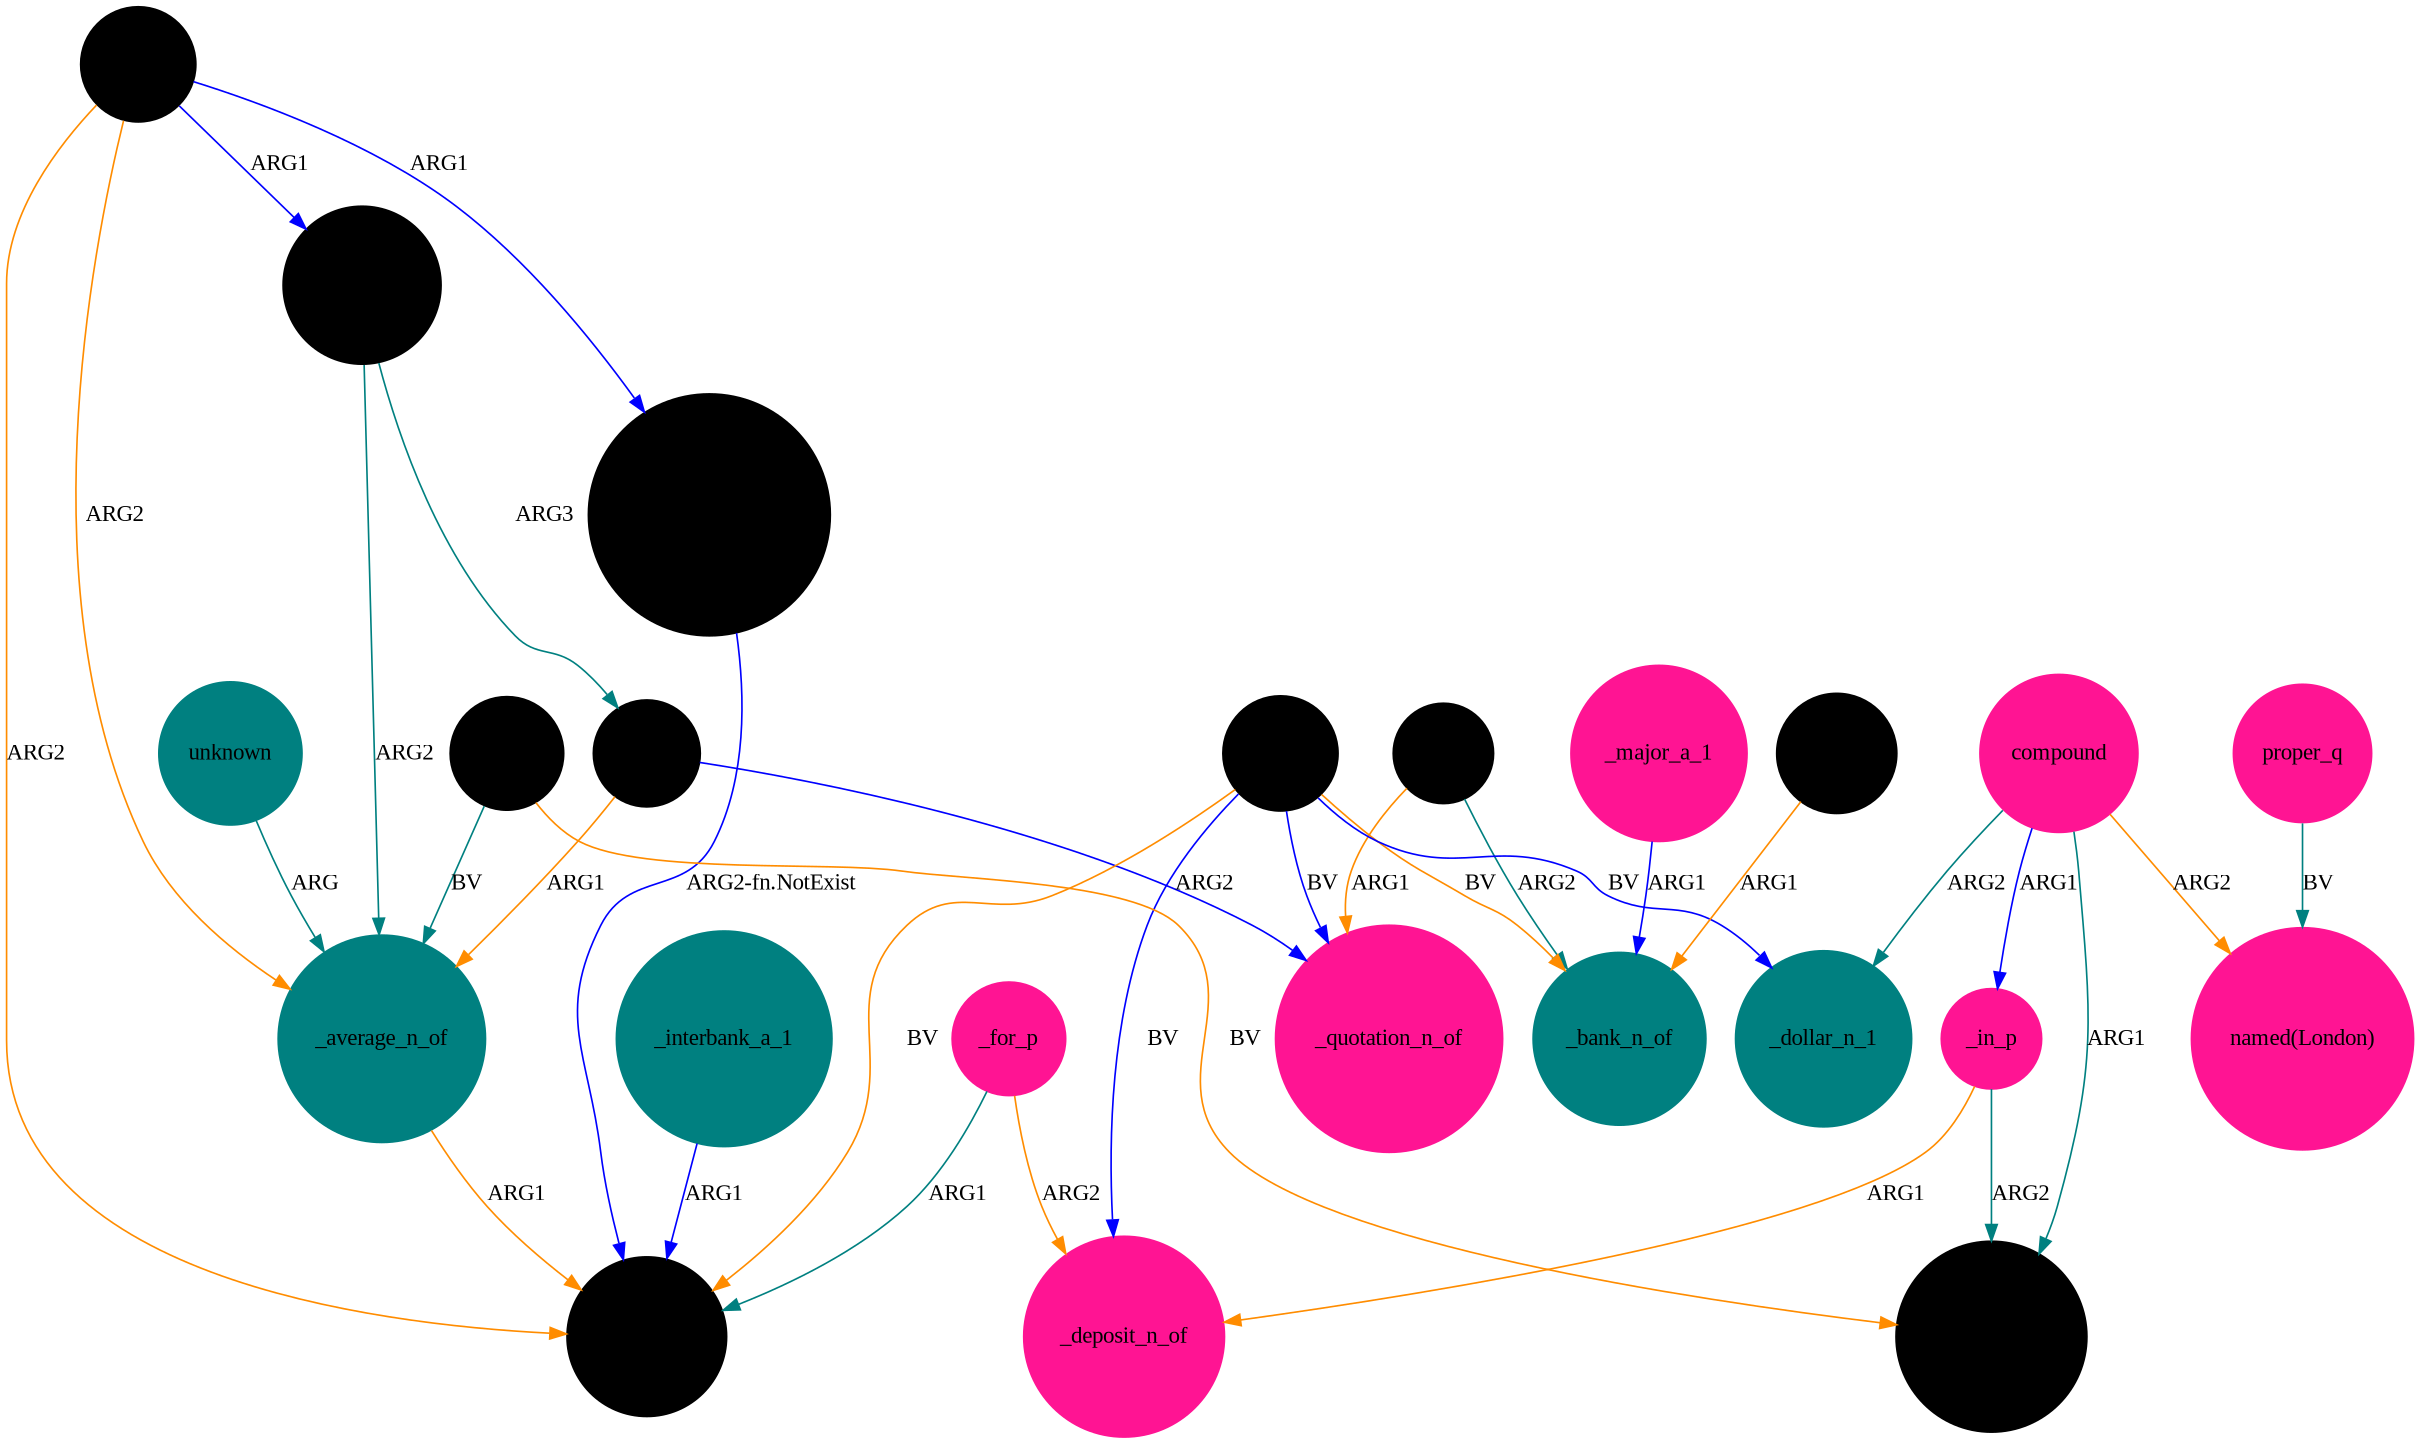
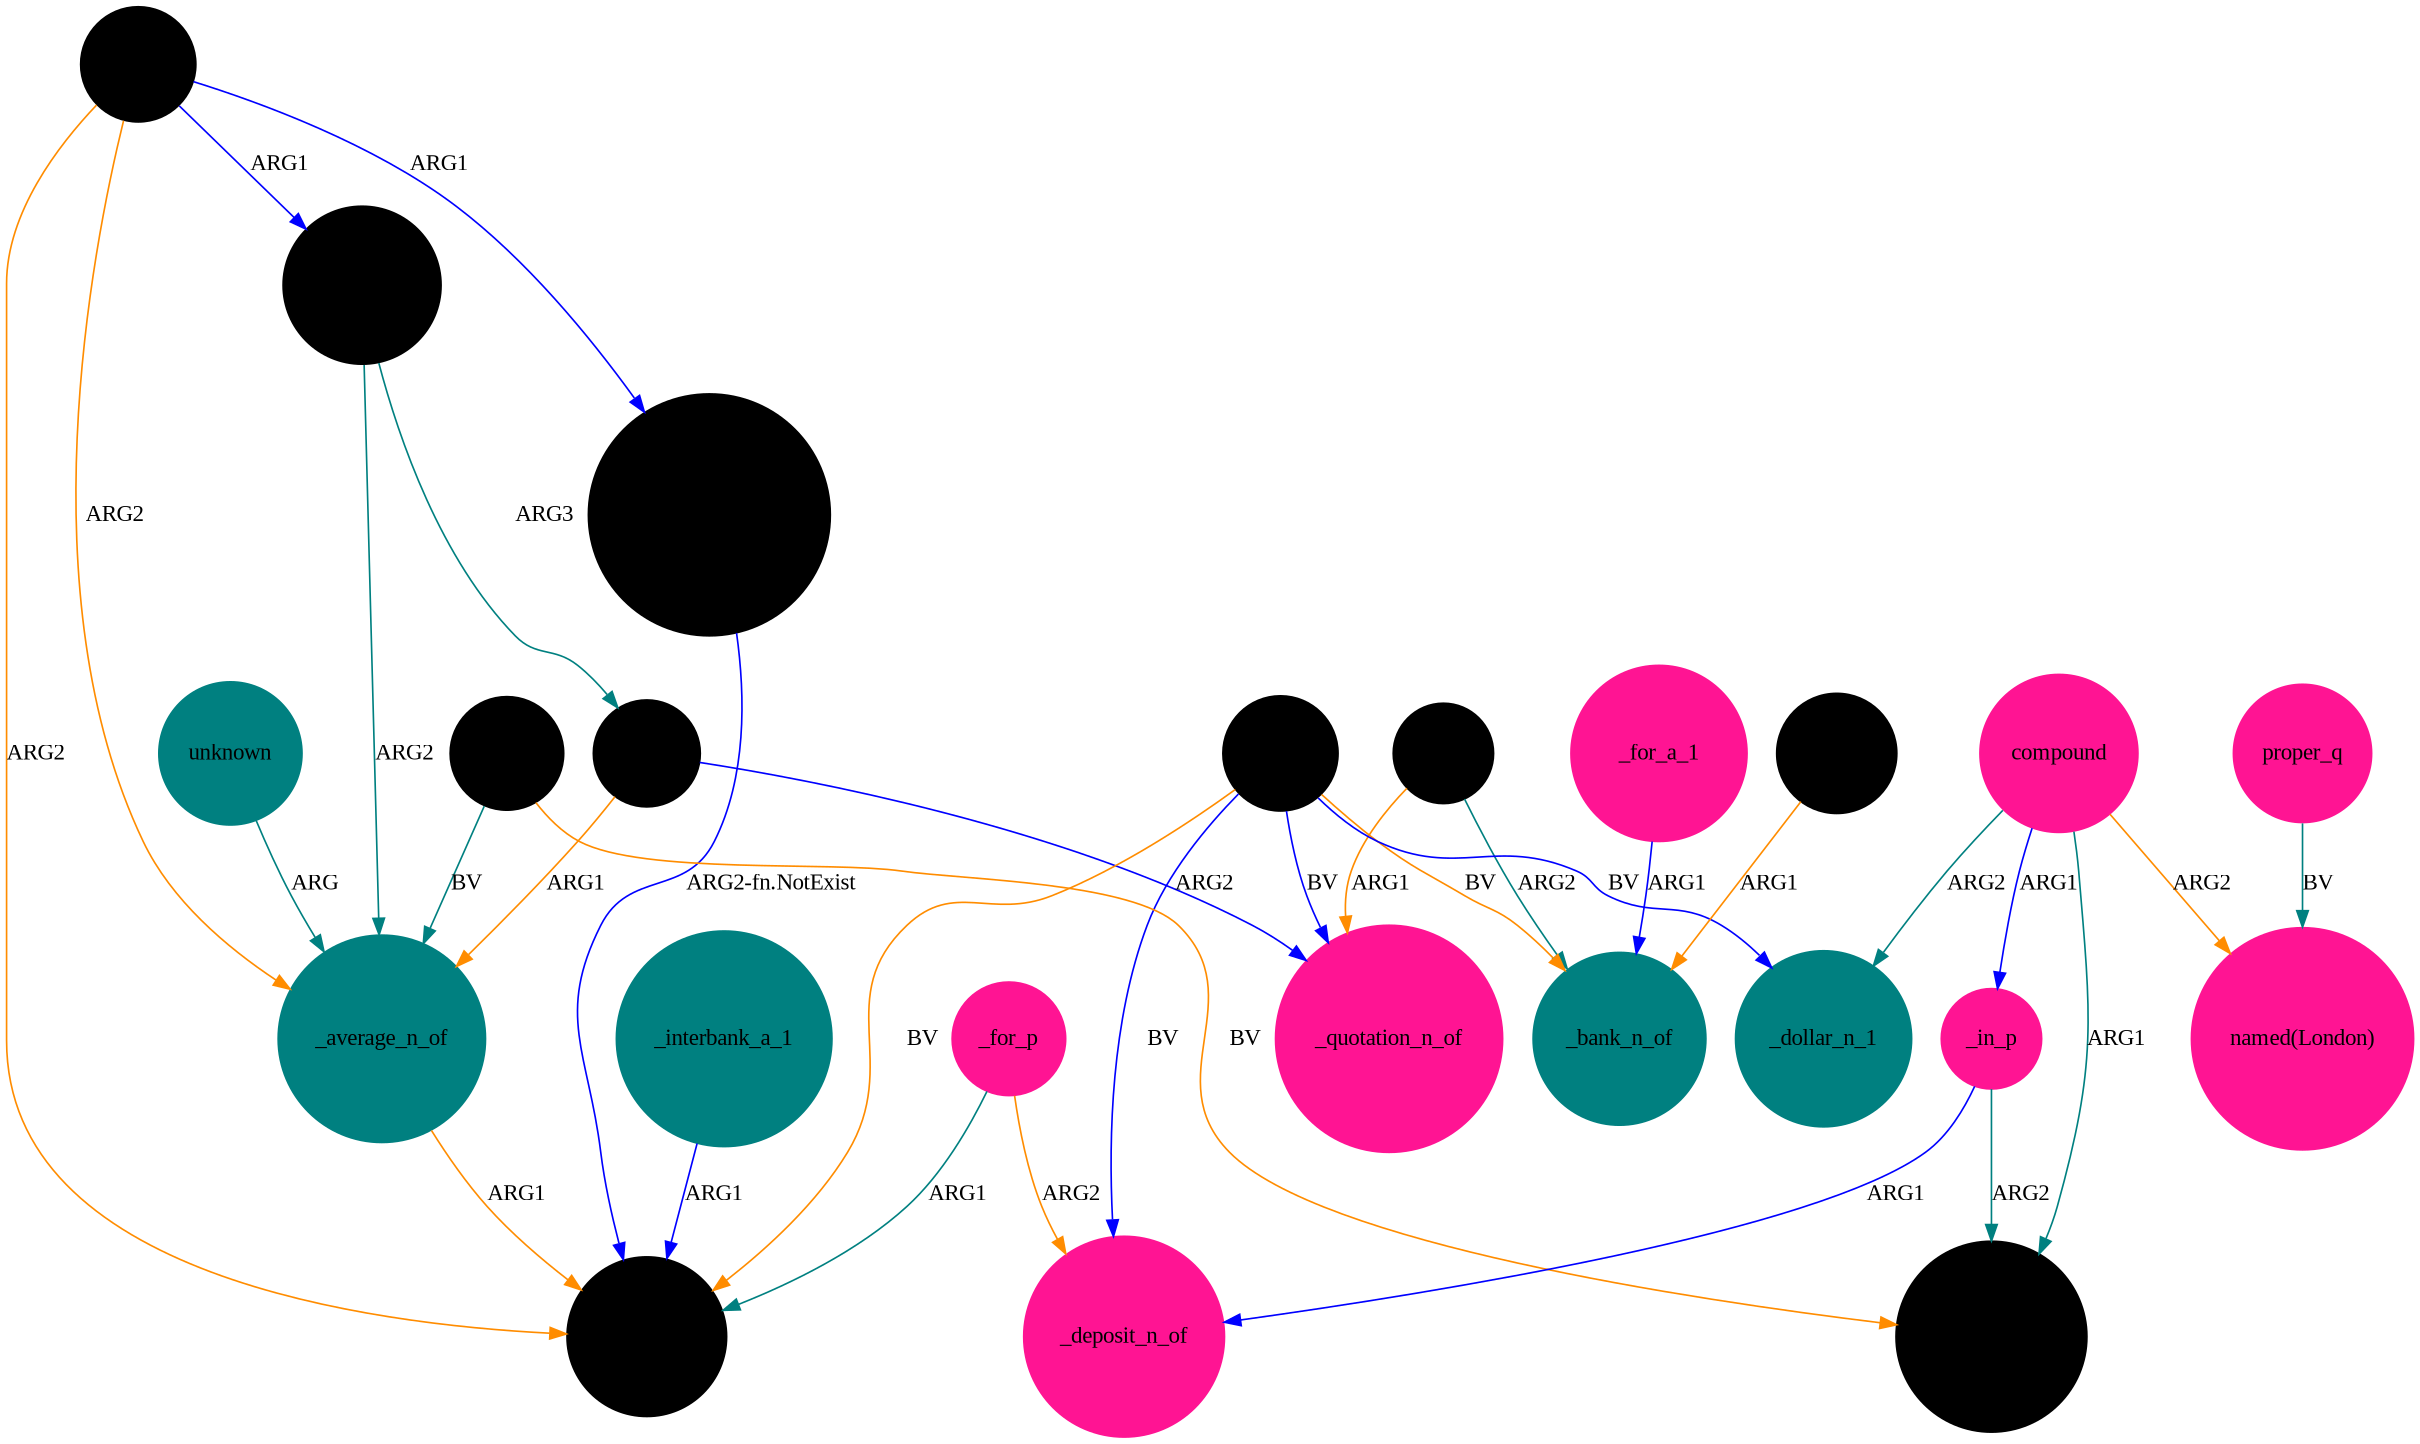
node "_major_a_1": label "_major_a_1" -> "_for_a_1"
edge "_in_p" -> "_deposit_n_of": color darkorange -> blue
